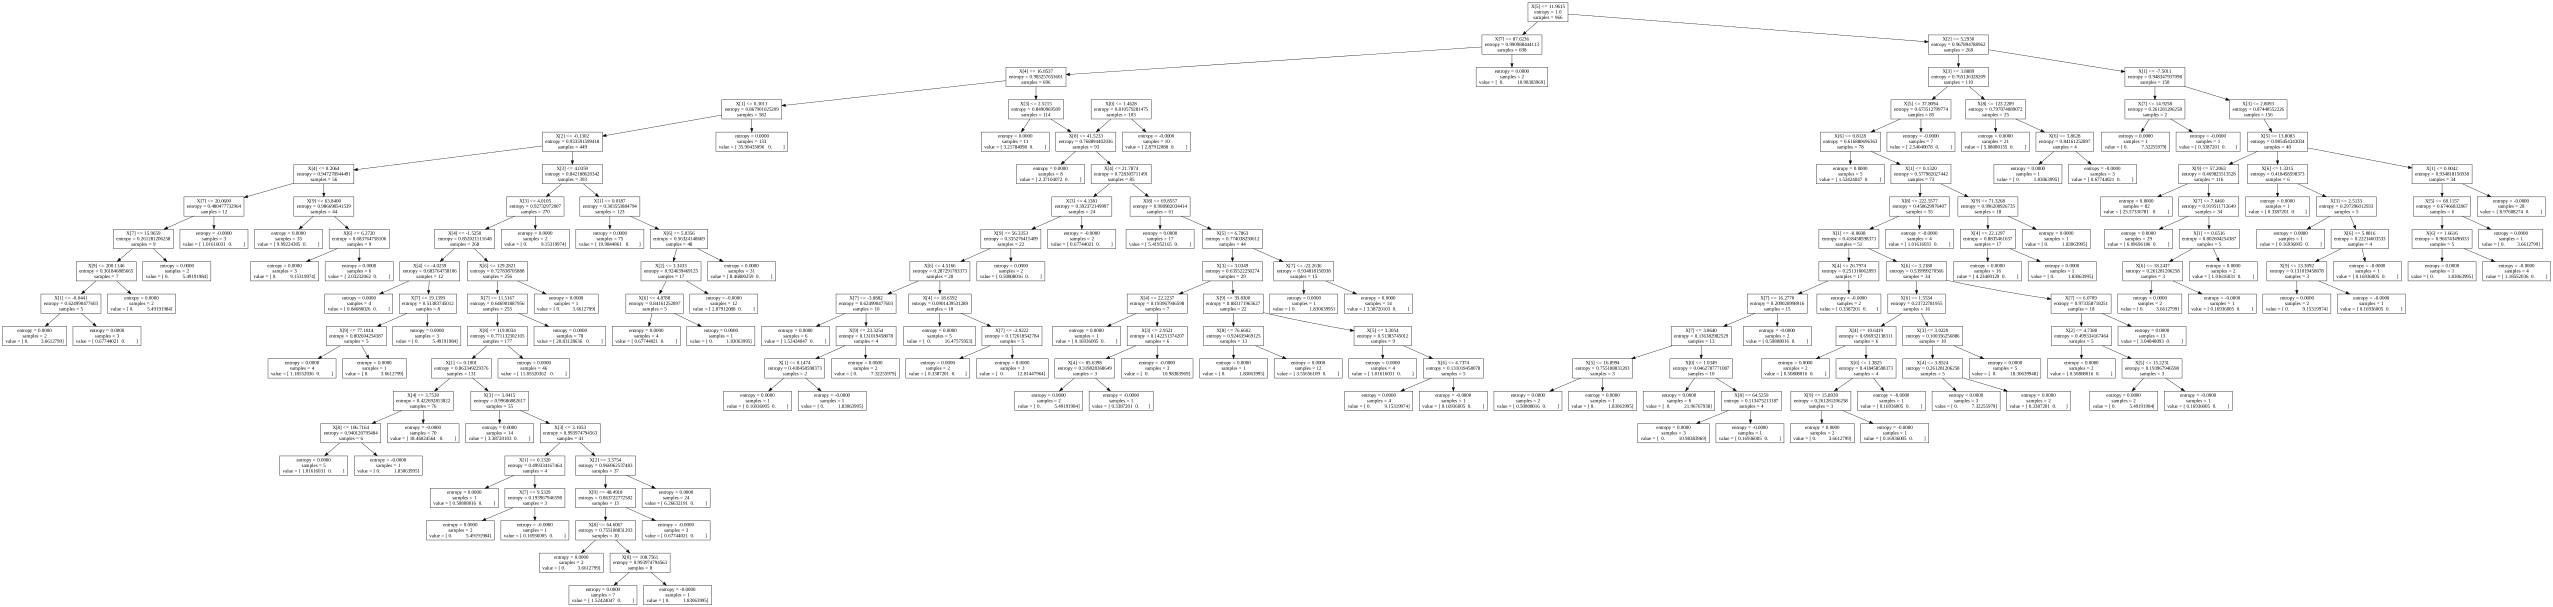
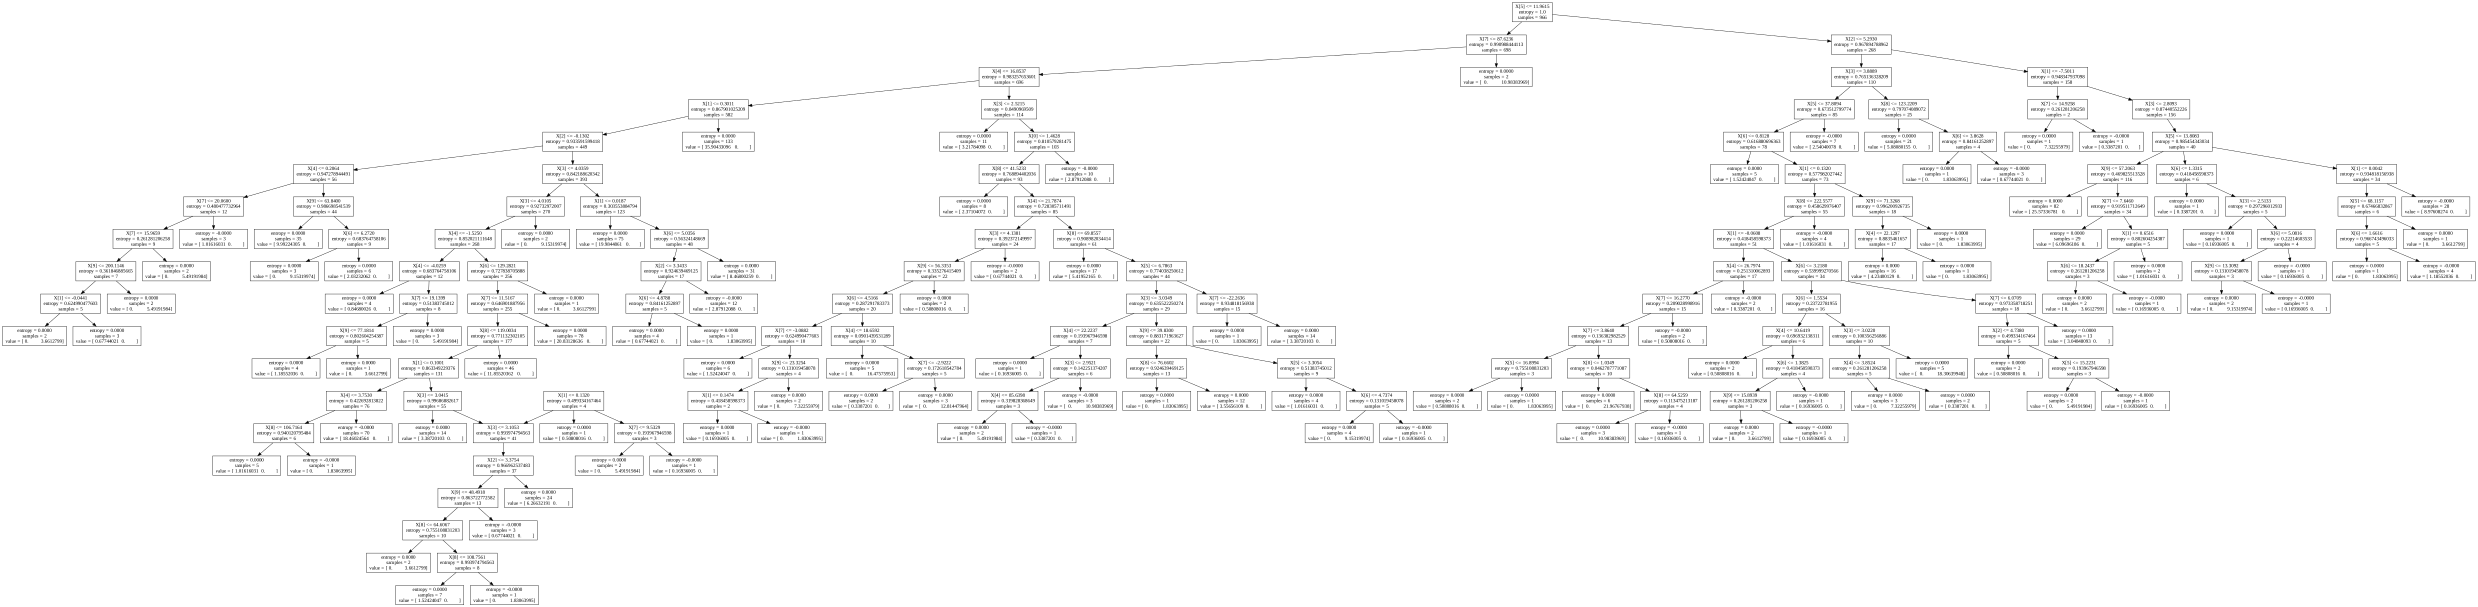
edge "X[3] <= 2.5215 entropy = 0.8490969509 samples = 114" -> "X[8] <= 41.5233 entropy = 0.768894402036 samples = 93": now "X[3] <= 2.5215 entropy = 0.8490969509 samples = 114" -> "X[0] <= 1.4628 entropy = 0.810579281475 samples = 103"
edge "X[3] <= 3.1053 entropy = 0.993974794563 samples = 41" -> "X[1] <= 0.1320 entropy = 0.499334167464 samples = 4": reversed
